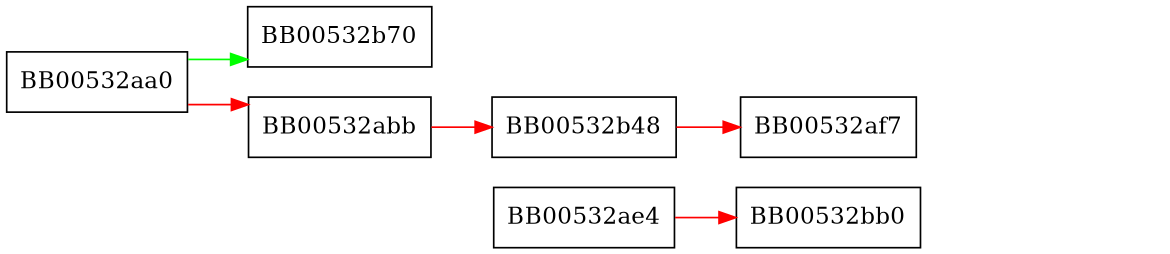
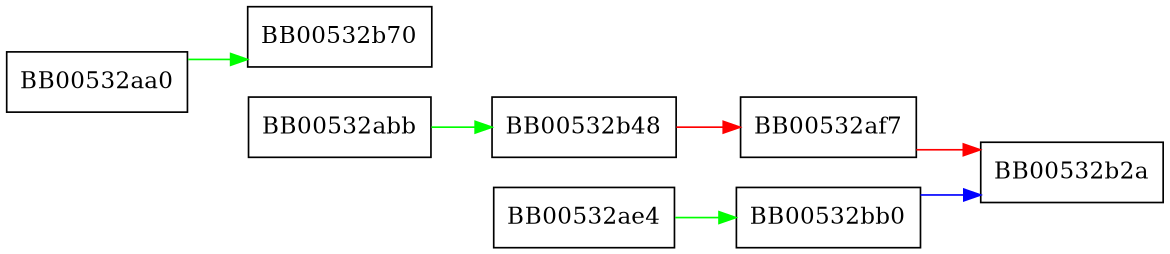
edge "BB00532aa0" -> "BB00532abb": removed
edge "BB00532abb" -> "BB00532b48": color red -> green
node "BB00532b2a": added
edge "BB00532ae4" -> "BB00532bb0": color red -> green
